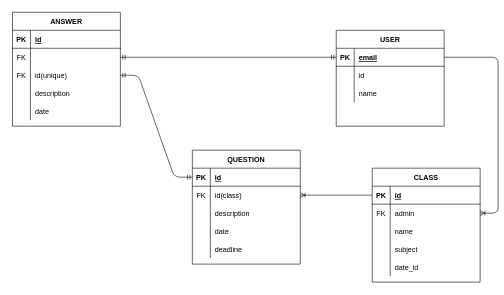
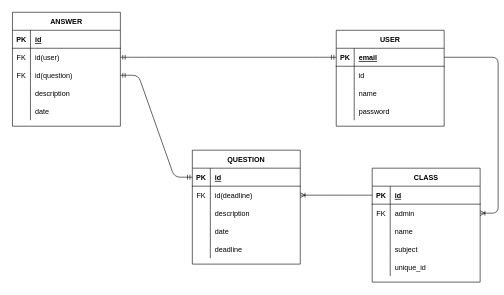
node "id(user)": added
node "id(unique)": label "id(unique)" -> "id(question)"
node "password": added
node "id(class)": label "id(class)" -> "id(deadline)"
node "date_id": label "date_id" -> "unique_id"
